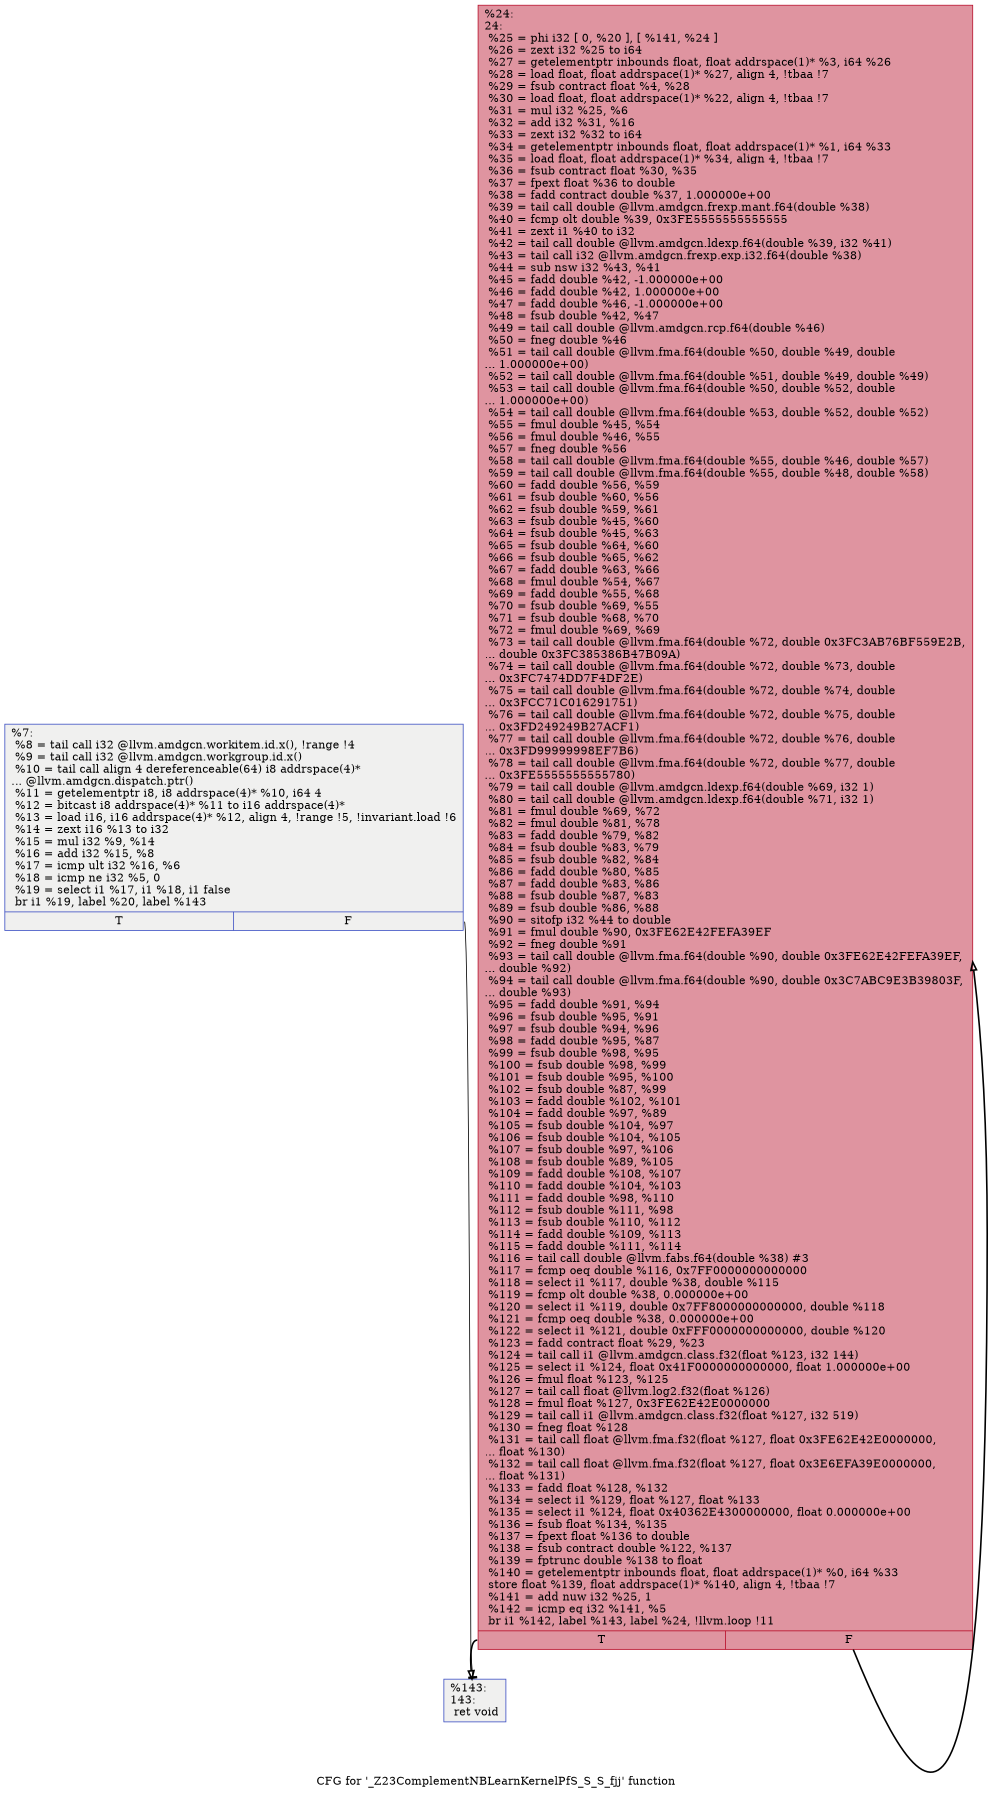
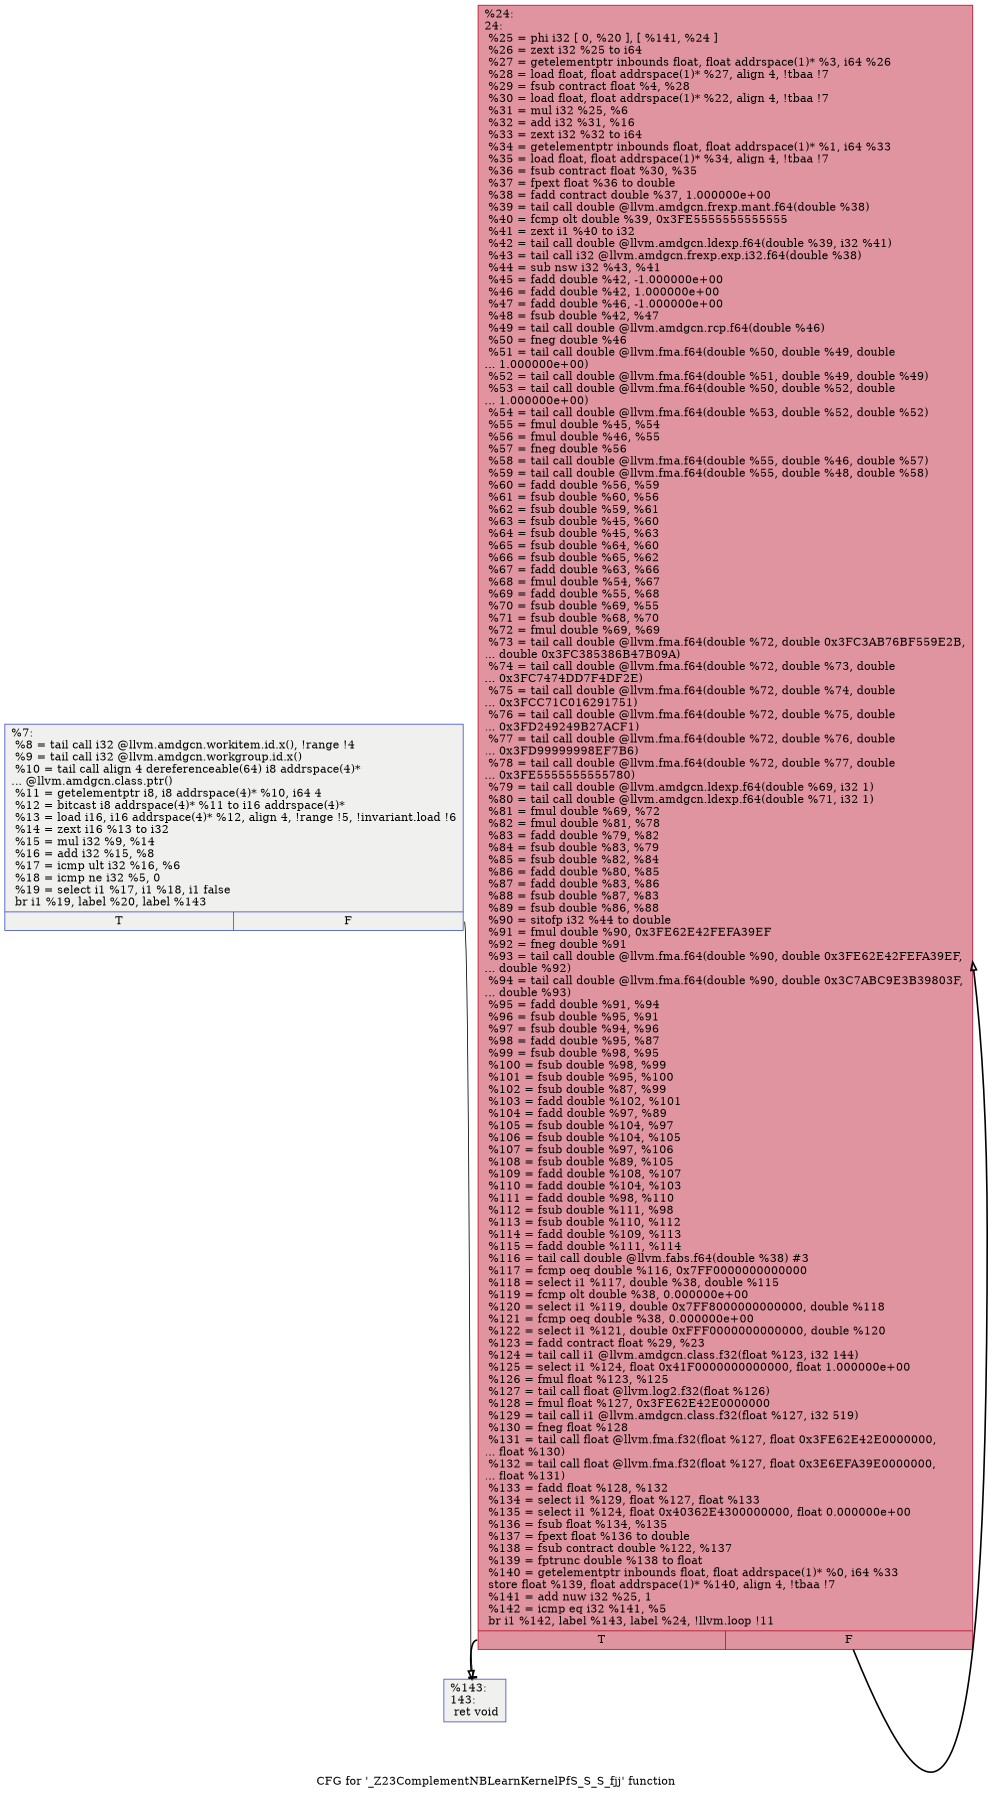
node "%7:": text "... @llvm.amdgcn.dispatch.ptr()" -> "... @llvm.amdgcn.class.ptr()"
